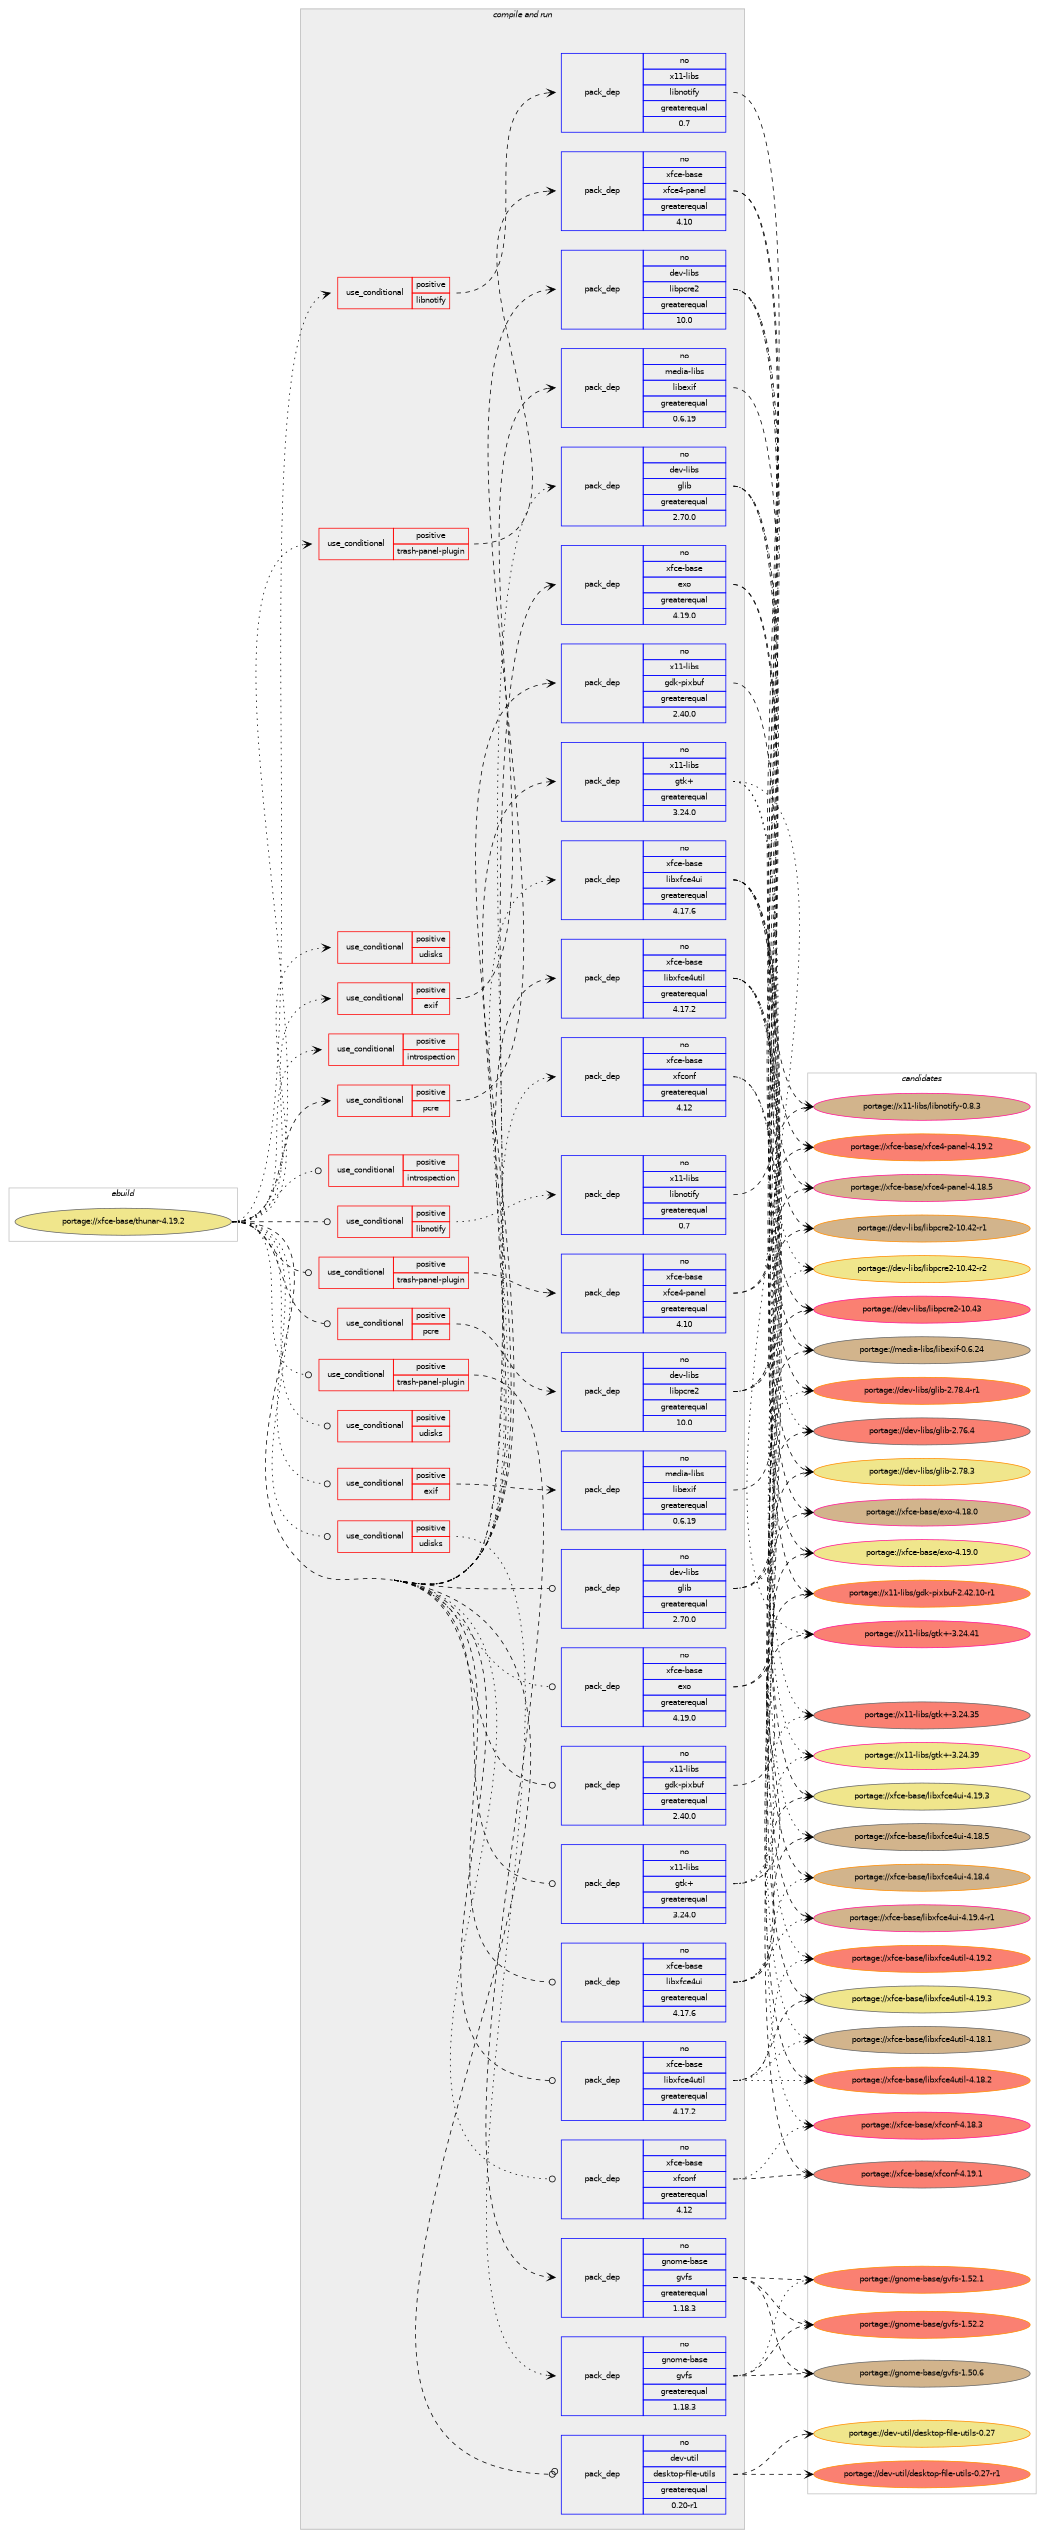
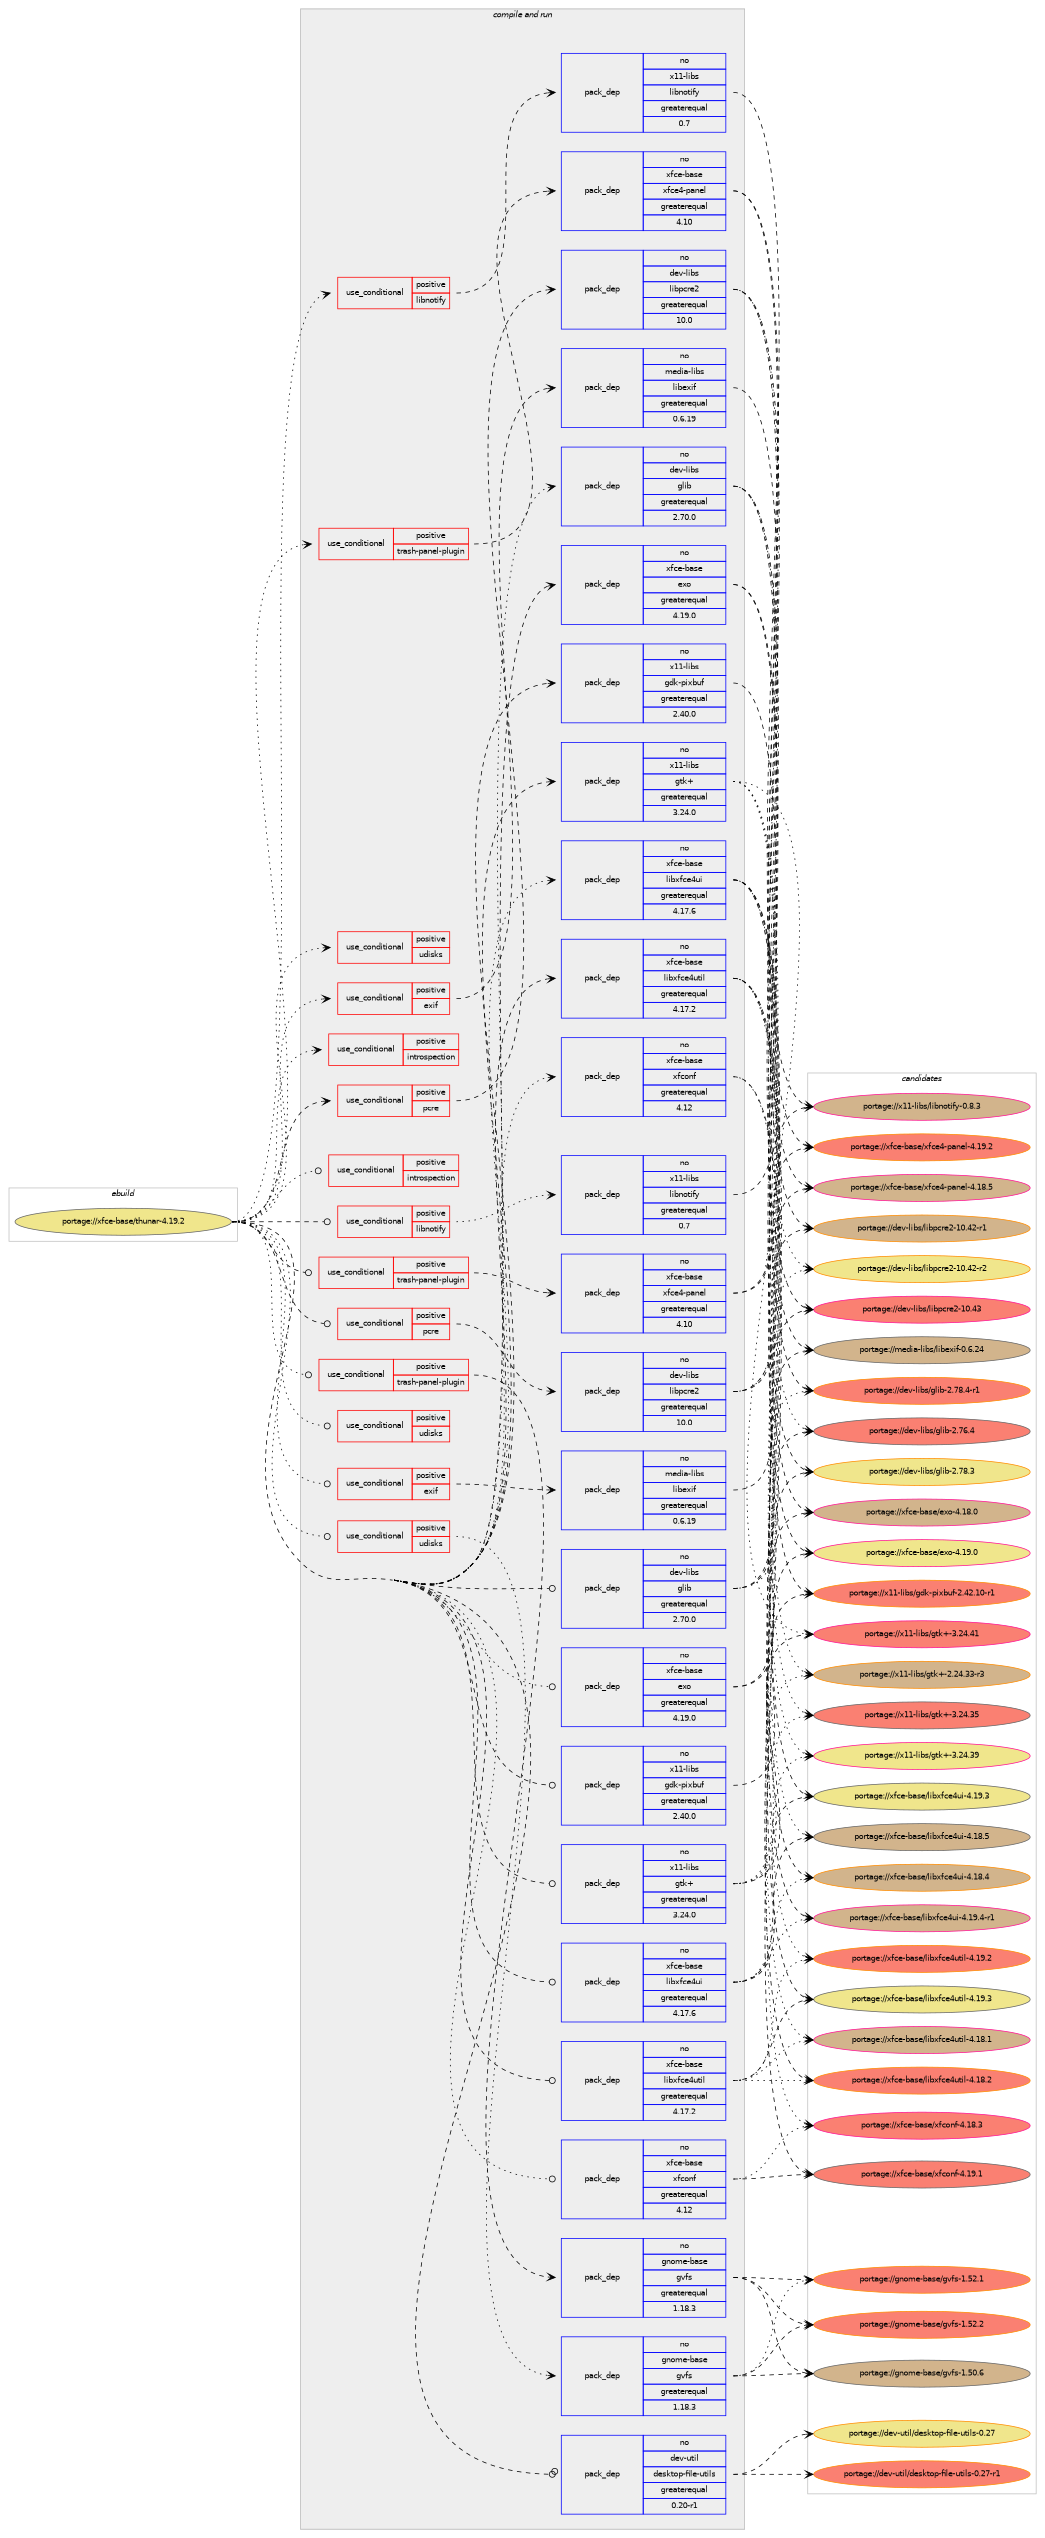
node "portage://x11-libs/gtk+-2.24.33-r3": added
node "portage://xfce-base/libxfce4util-4.18.1": color gray40 -> deeppink
